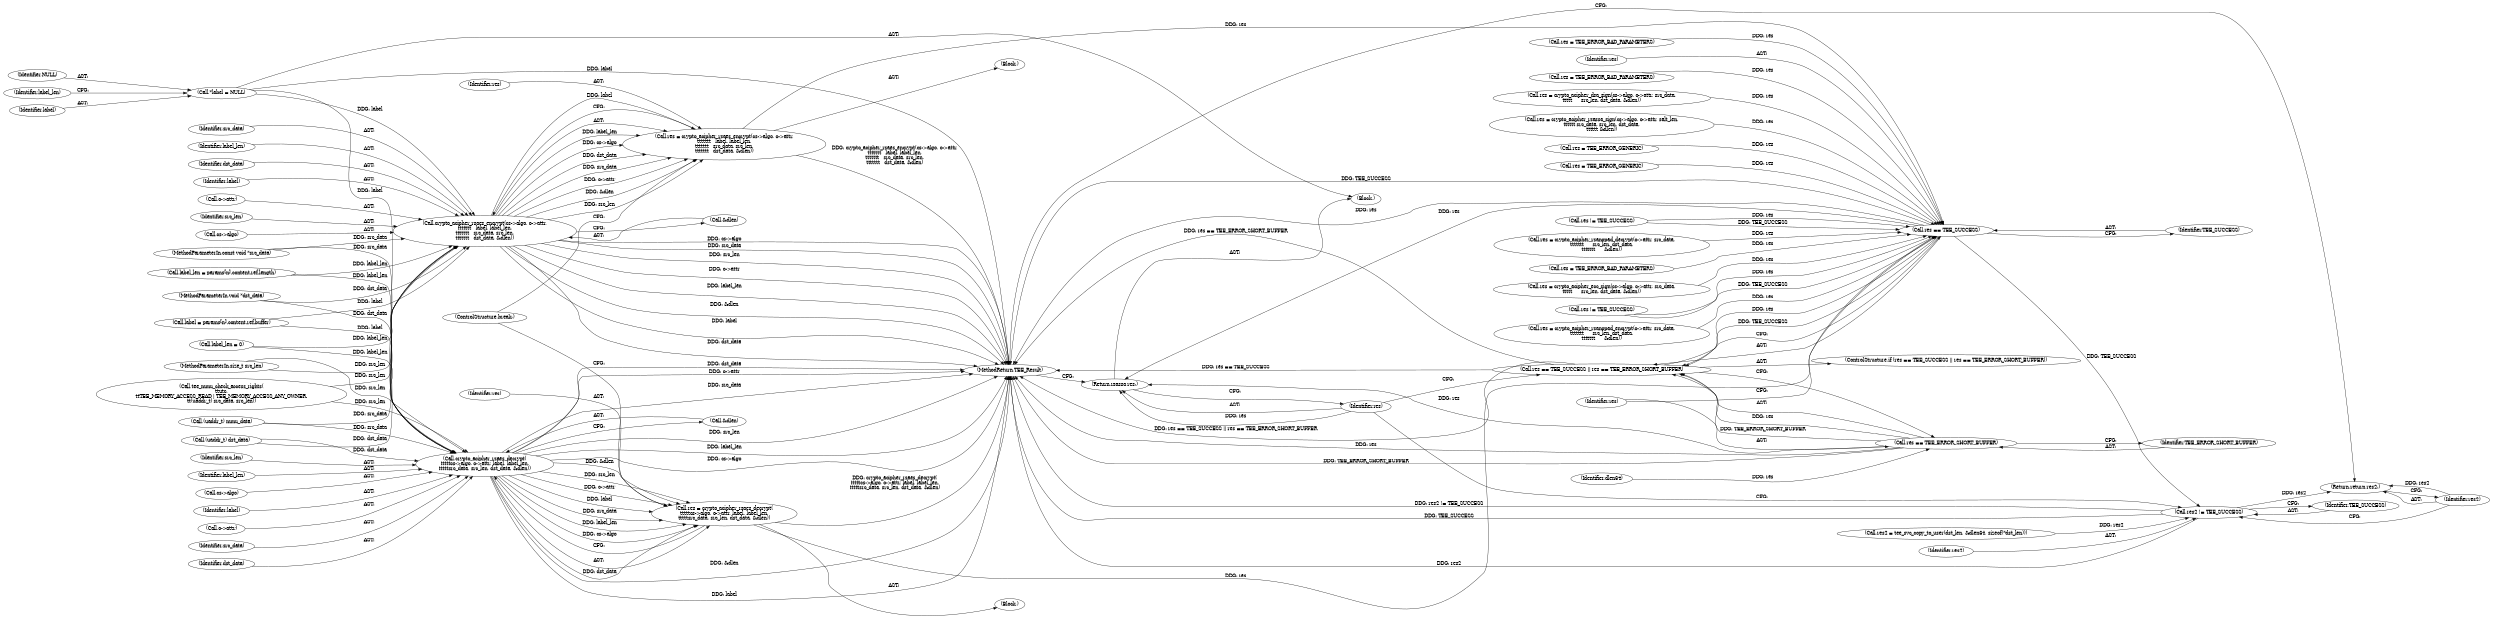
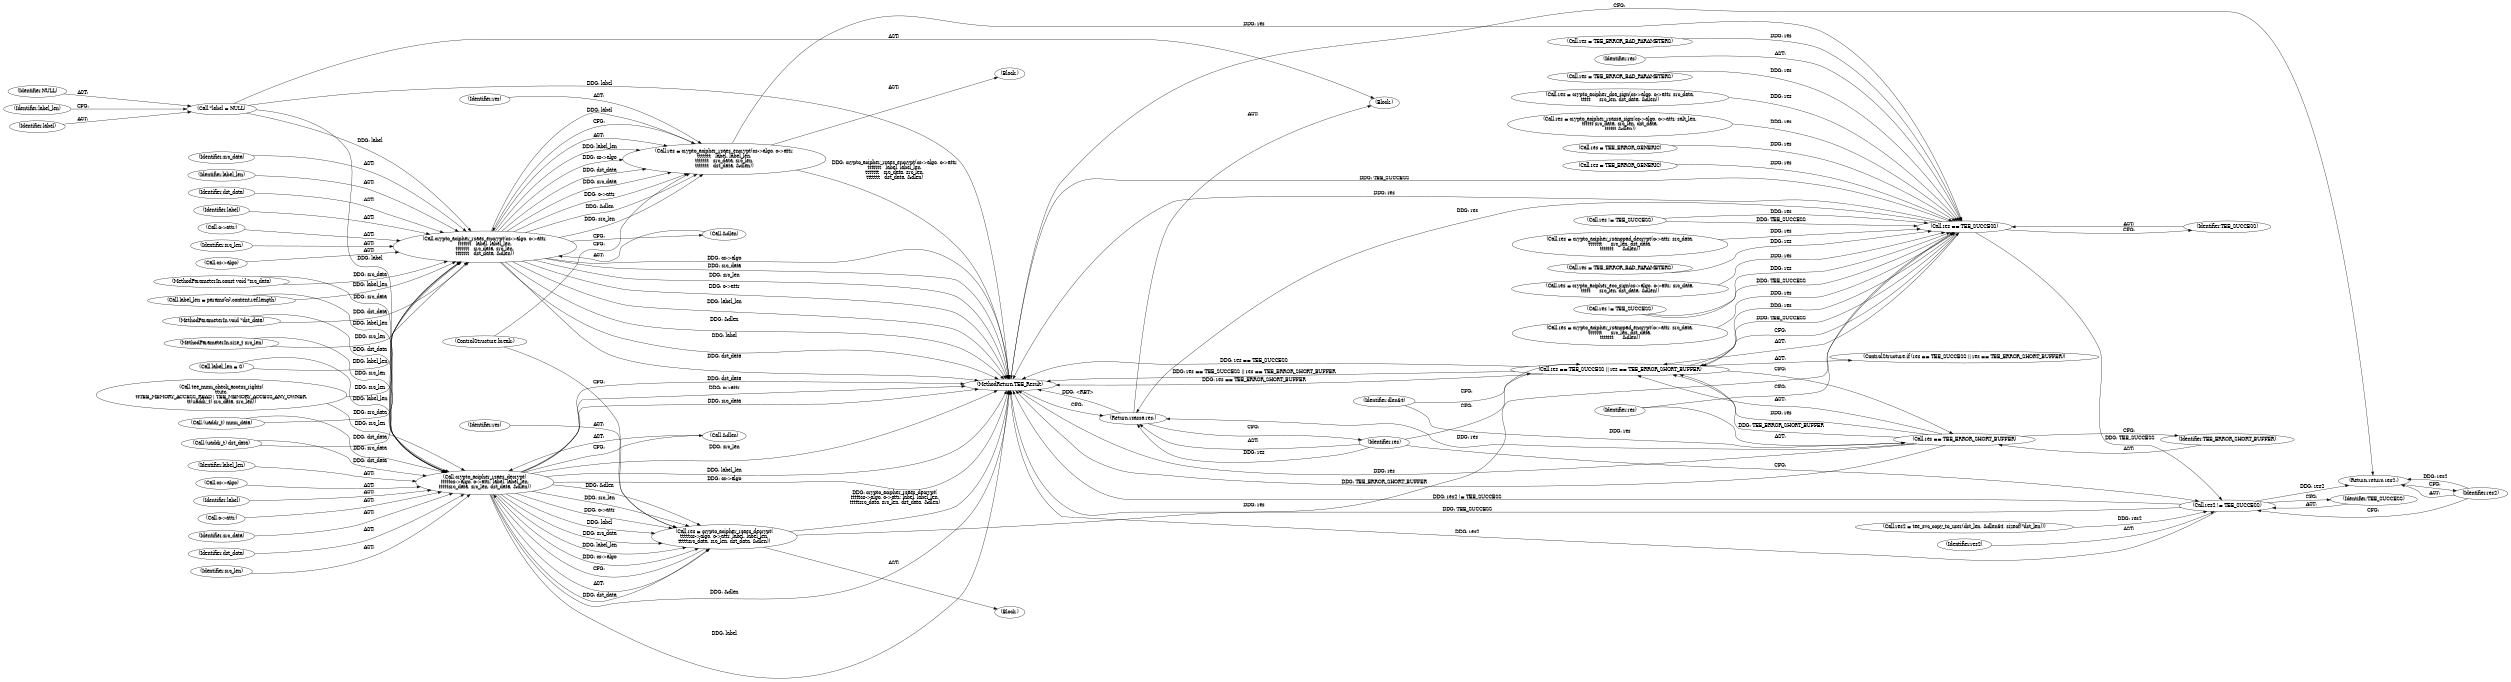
node "(Call,label = params[n].content.ref.buffer)": removed
edge "(Return,rsassa res;)" -> "(MethodReturn,TEE_Result)": added, label "DDG: <RET>"
edge "(Identifier,dlen64)" -> "(Call,res == TEE_SUCCESS || res == TEE_ERROR_SHORT_BUFFER)": added, label "CFG:"
